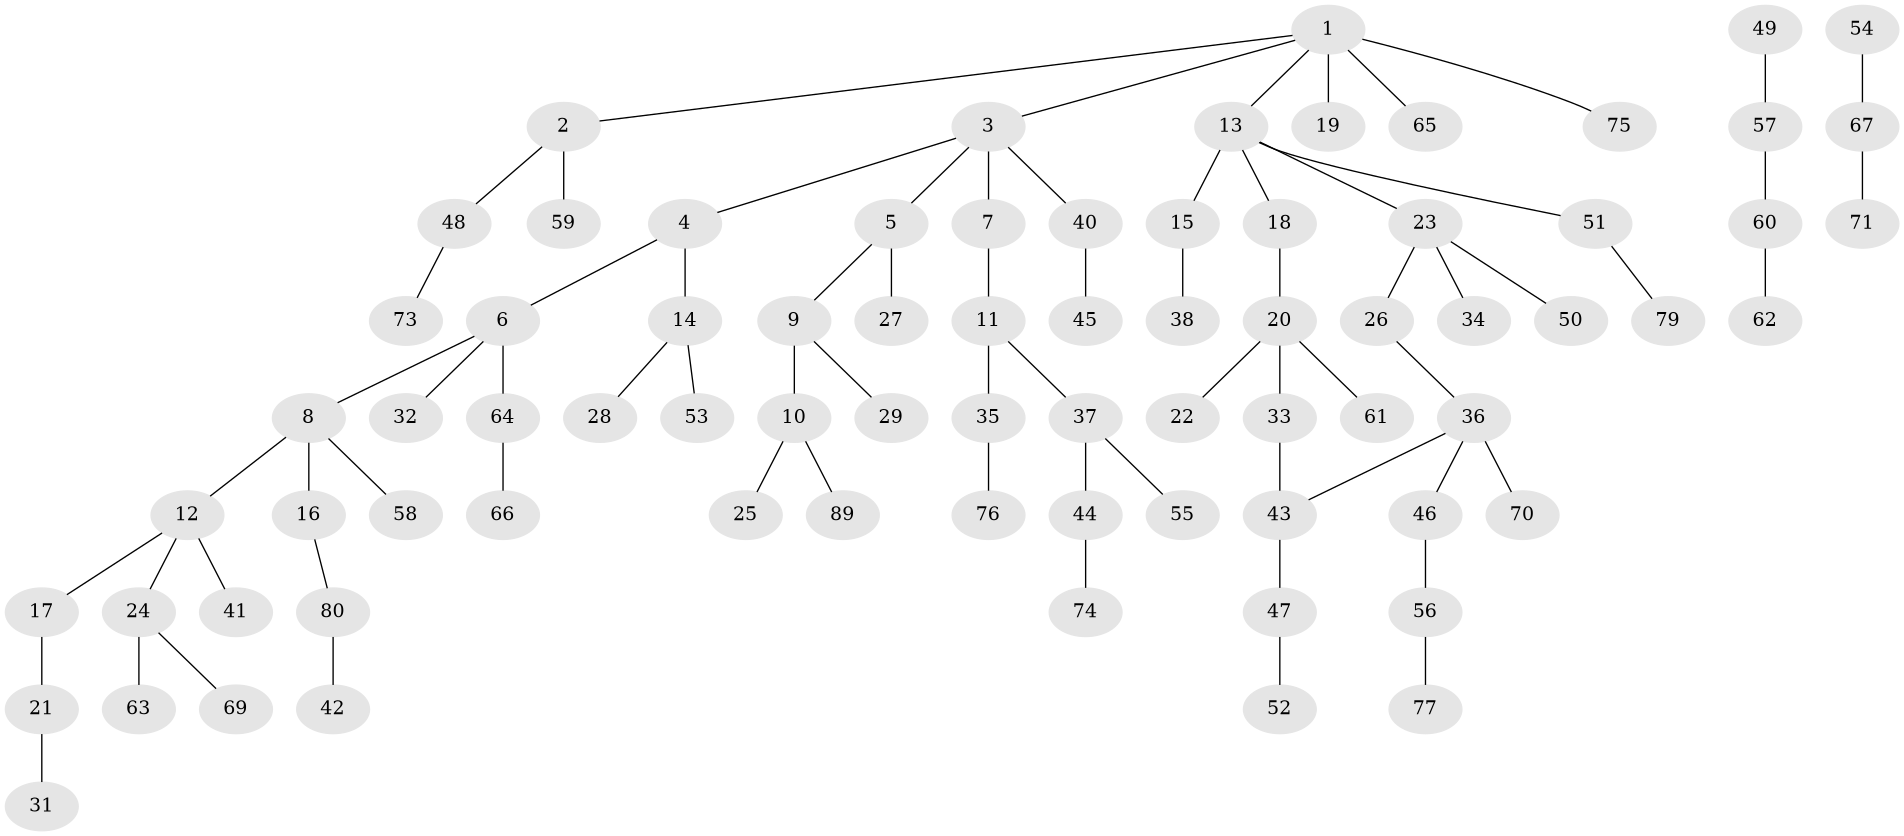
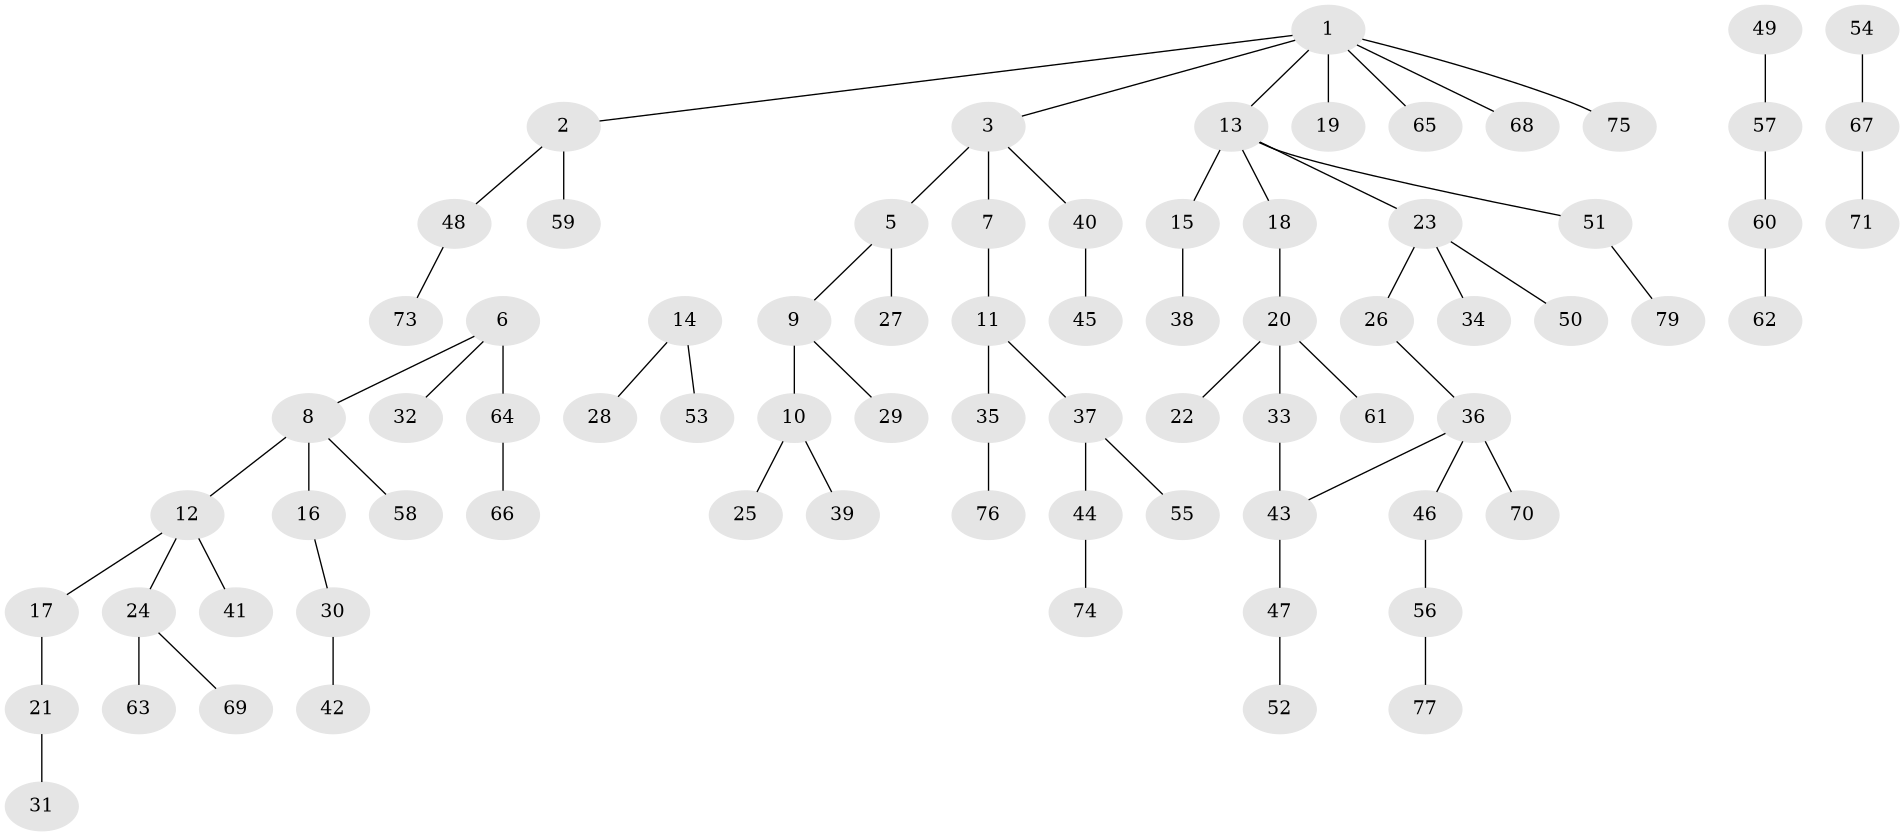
node "68": added
node "4": removed
node "89": label "89" -> "39"
node "80": label "80" -> "30"
